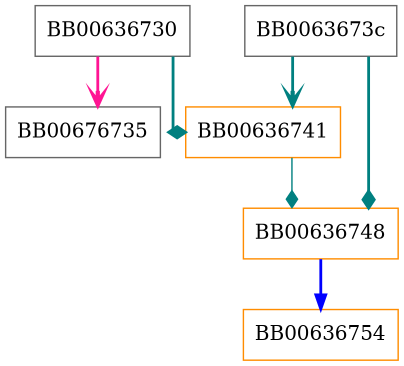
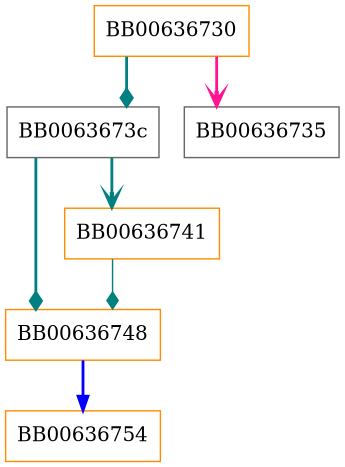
node "BB00636730": color gray40 -> darkorange
edge "BB00636730" -> "BB00636741": now "BB00636730" -> "BB0063673c"
node "BB00676735": label "BB00676735" -> "BB00636735"
